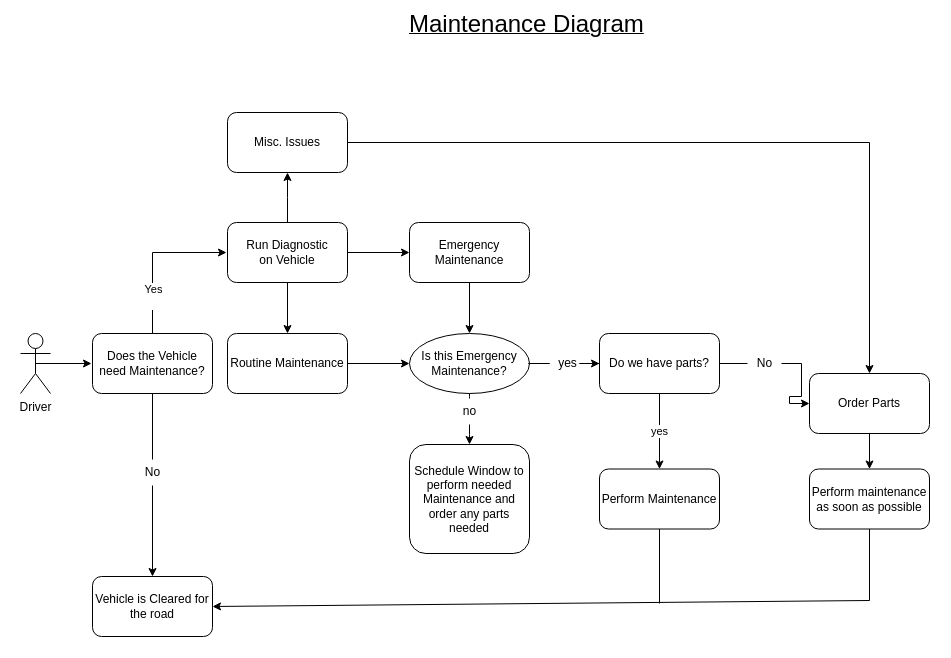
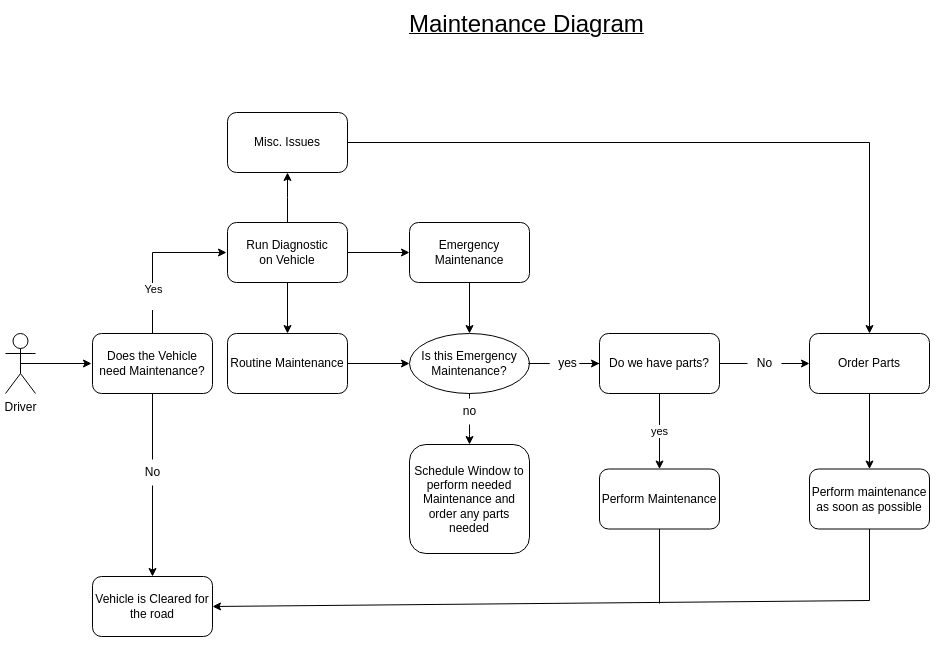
node "Driver": moved (36, 364) -> (21, 364)
node "Order Parts": moved (870, 404) -> (870, 364)
